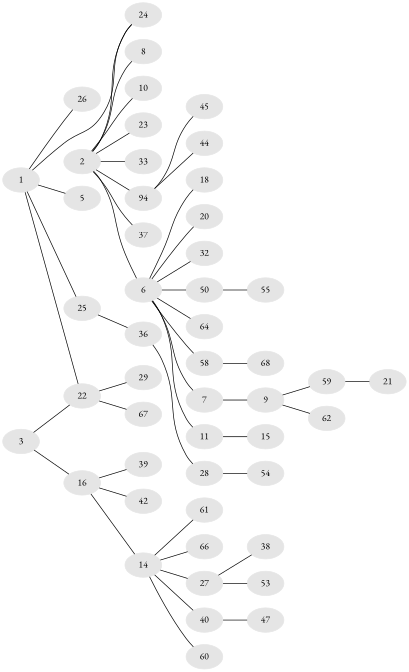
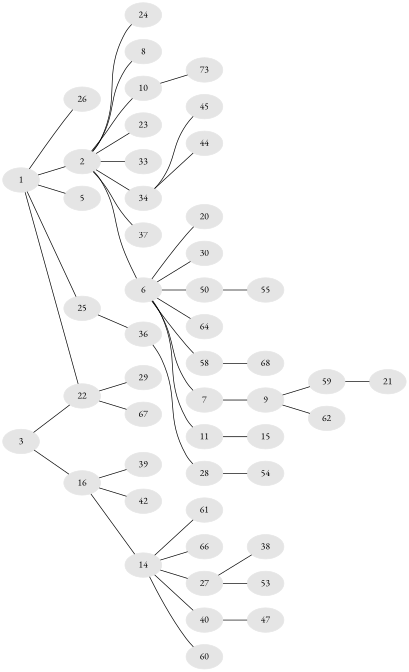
node "73": added
edge "24" -- "1": now "2" -- "1"
node "18": removed
node "94": label "94" -> "34"
node "32": label "32" -> "30"
